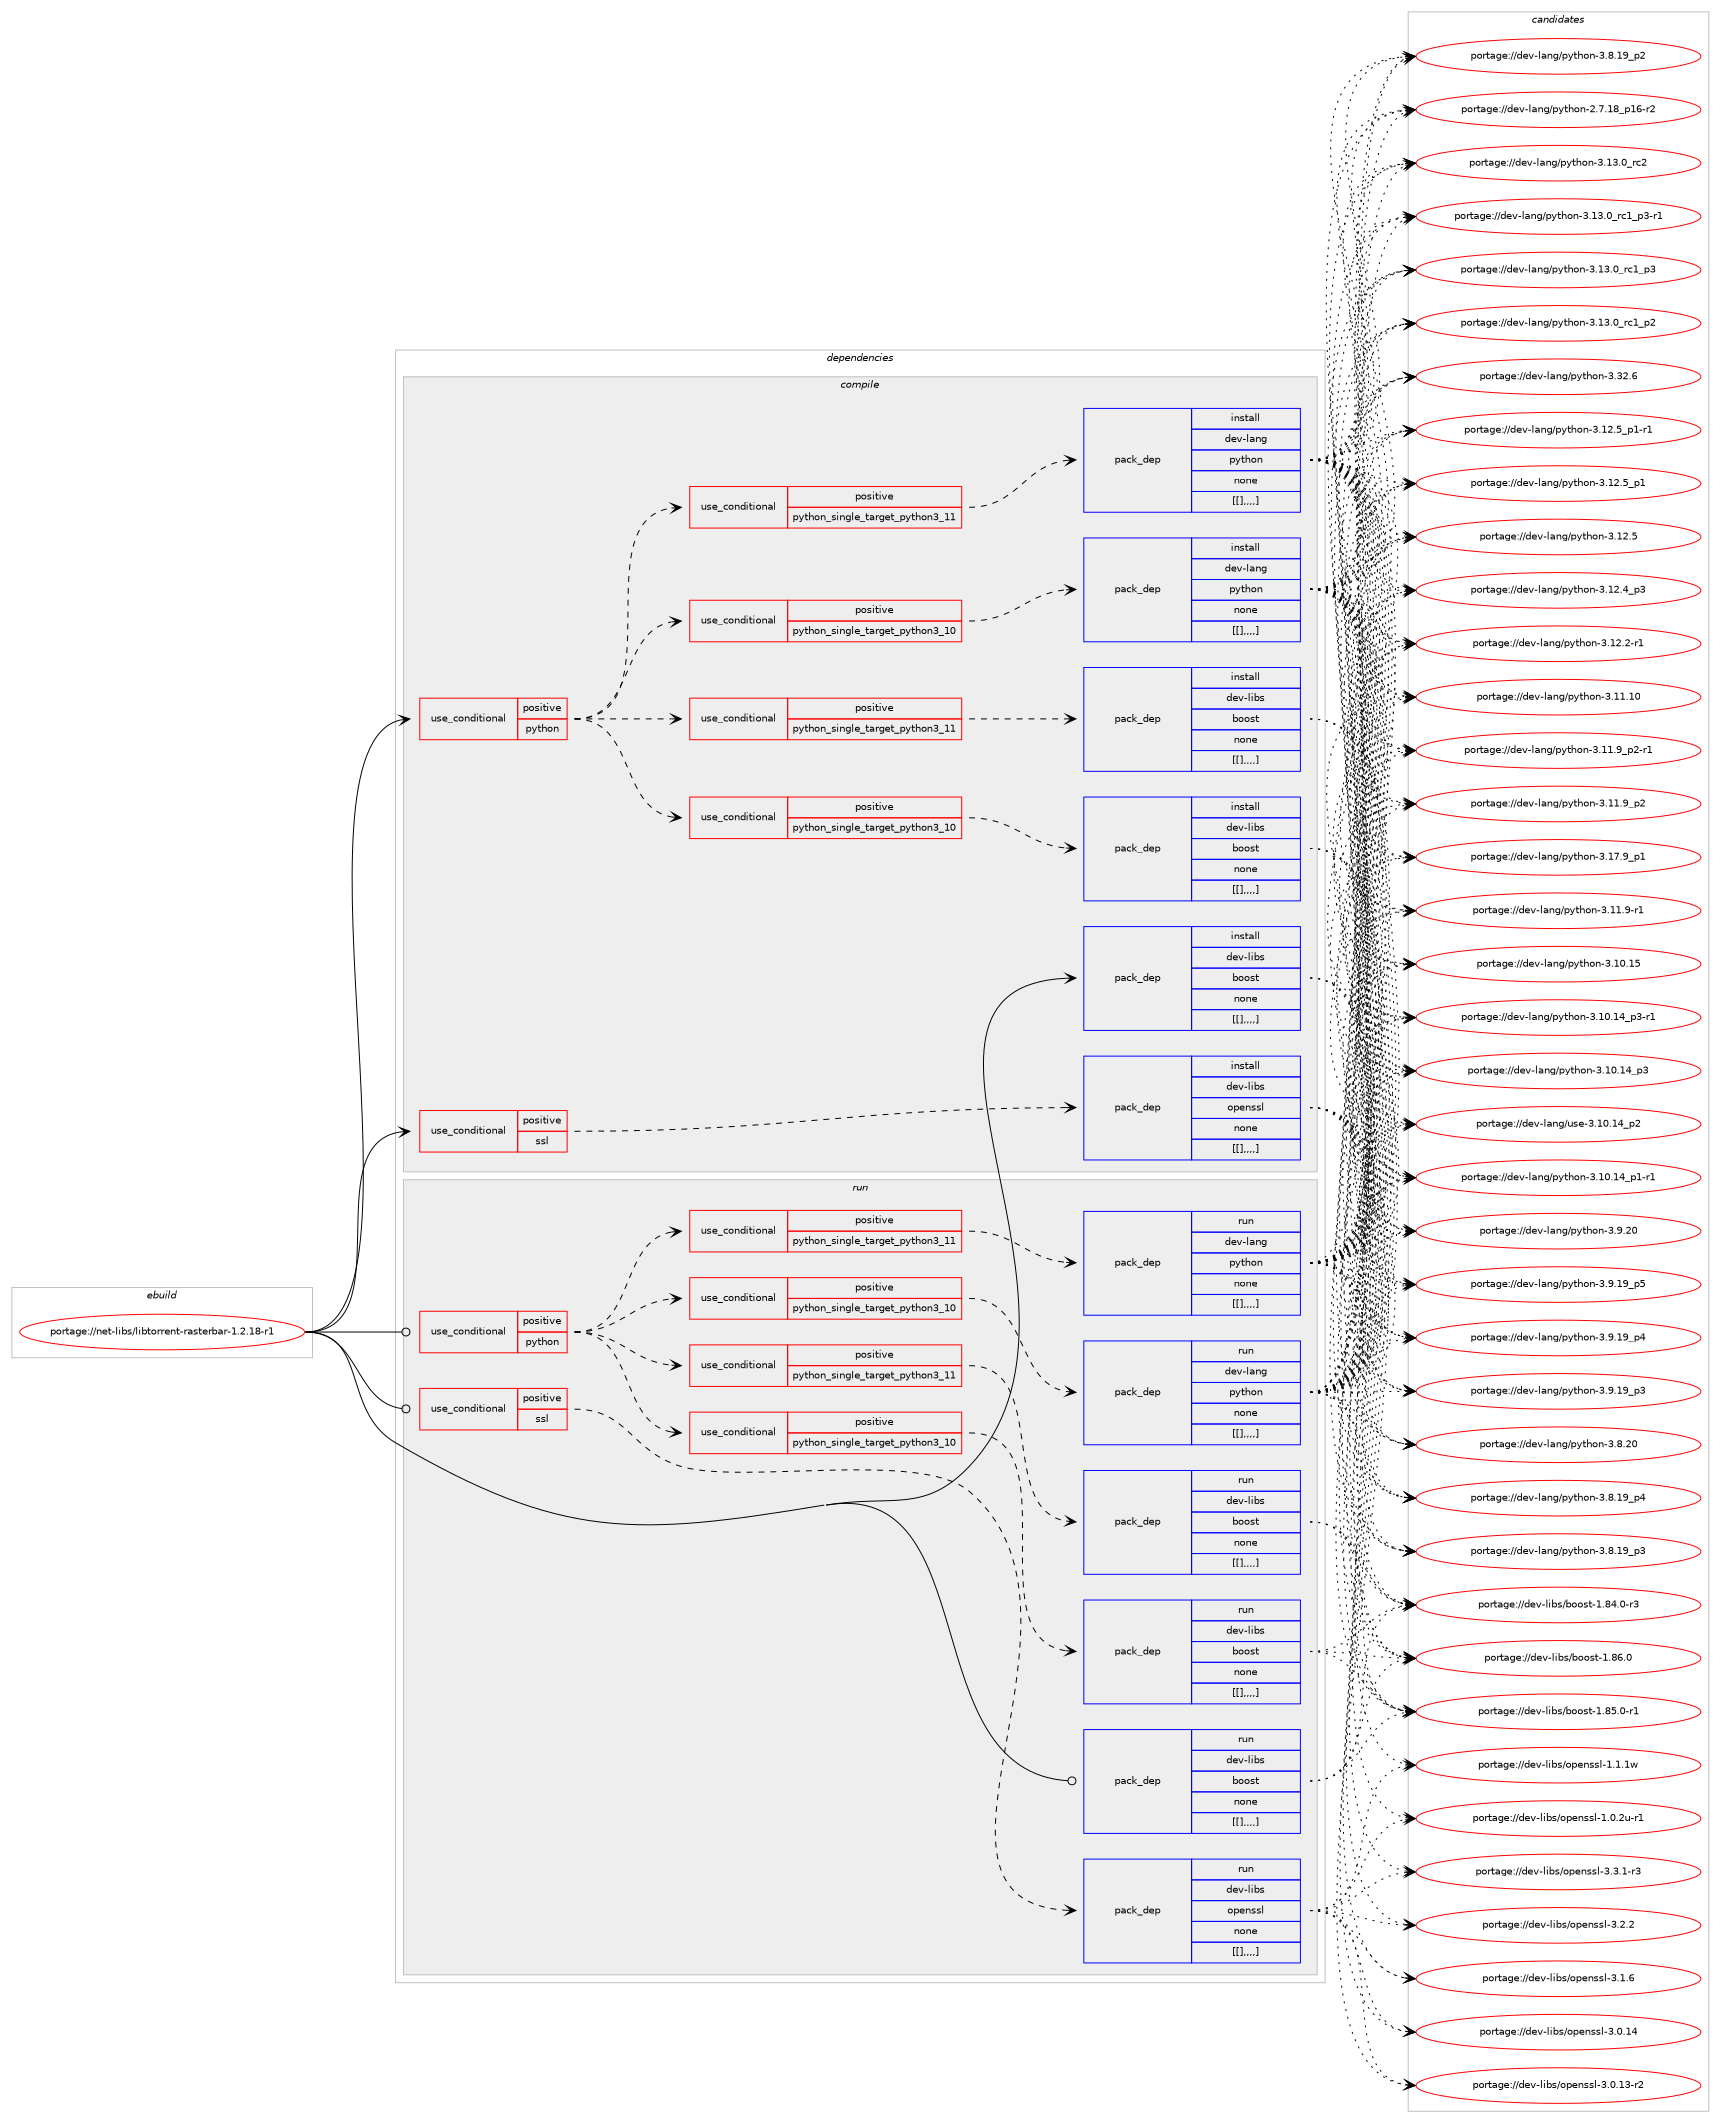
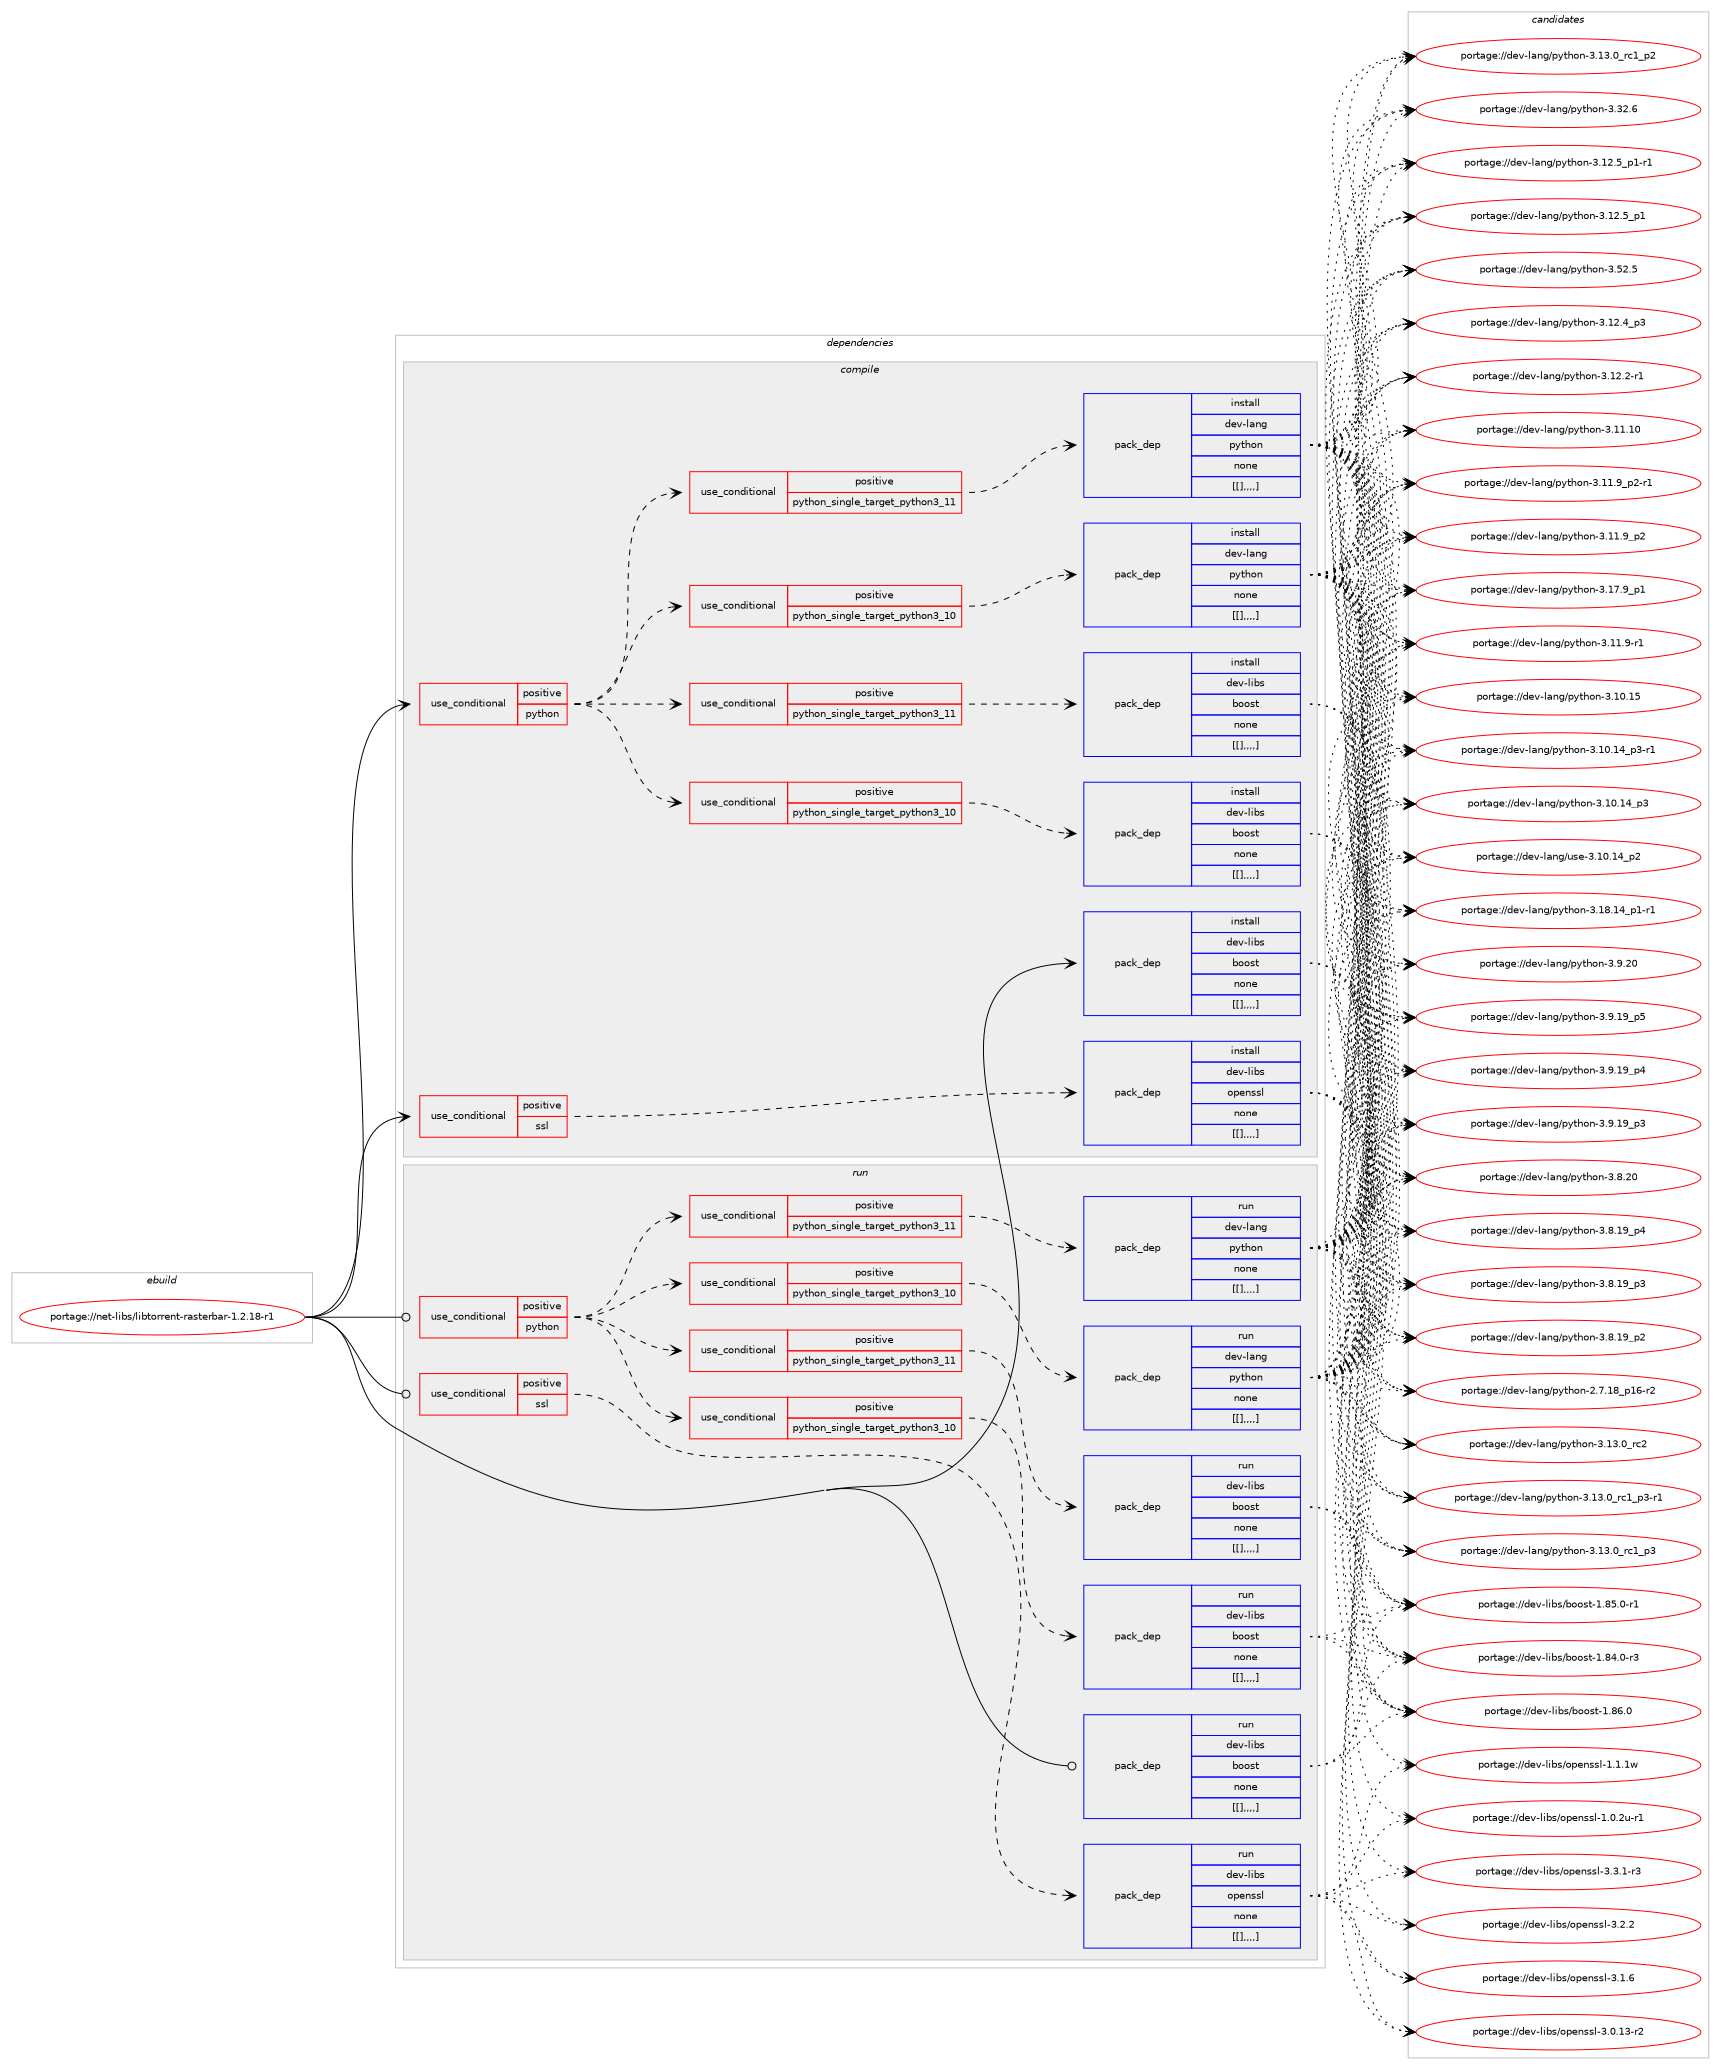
node "portage://dev-lang/python-3.12.5": label "portage://dev-lang/python-3.12.5" -> "portage://dev-lang/python-3.52.5"
node "portage://dev-lang/python-3.10.14_p1-r1": label "portage://dev-lang/python-3.10.14_p1-r1" -> "portage://dev-lang/python-3.18.14_p1-r1"
node "portage://dev-libs/openssl-3.0.14": removed
